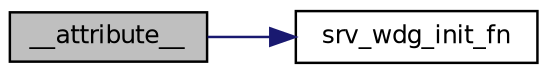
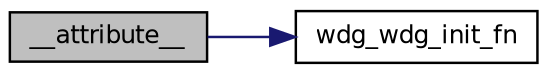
node "srv_wdg_init_fn": label "srv_wdg_init_fn" -> "wdg_wdg_init_fn"
